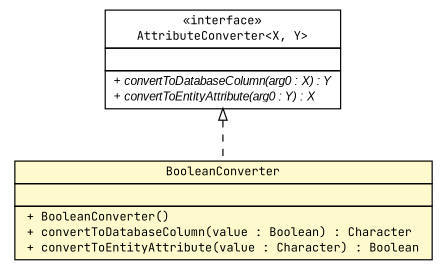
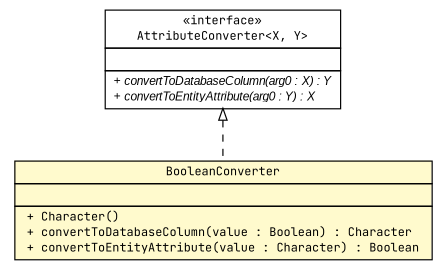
node "BooleanConverter": text "+ BooleanConverter()" -> "+ Character()"
